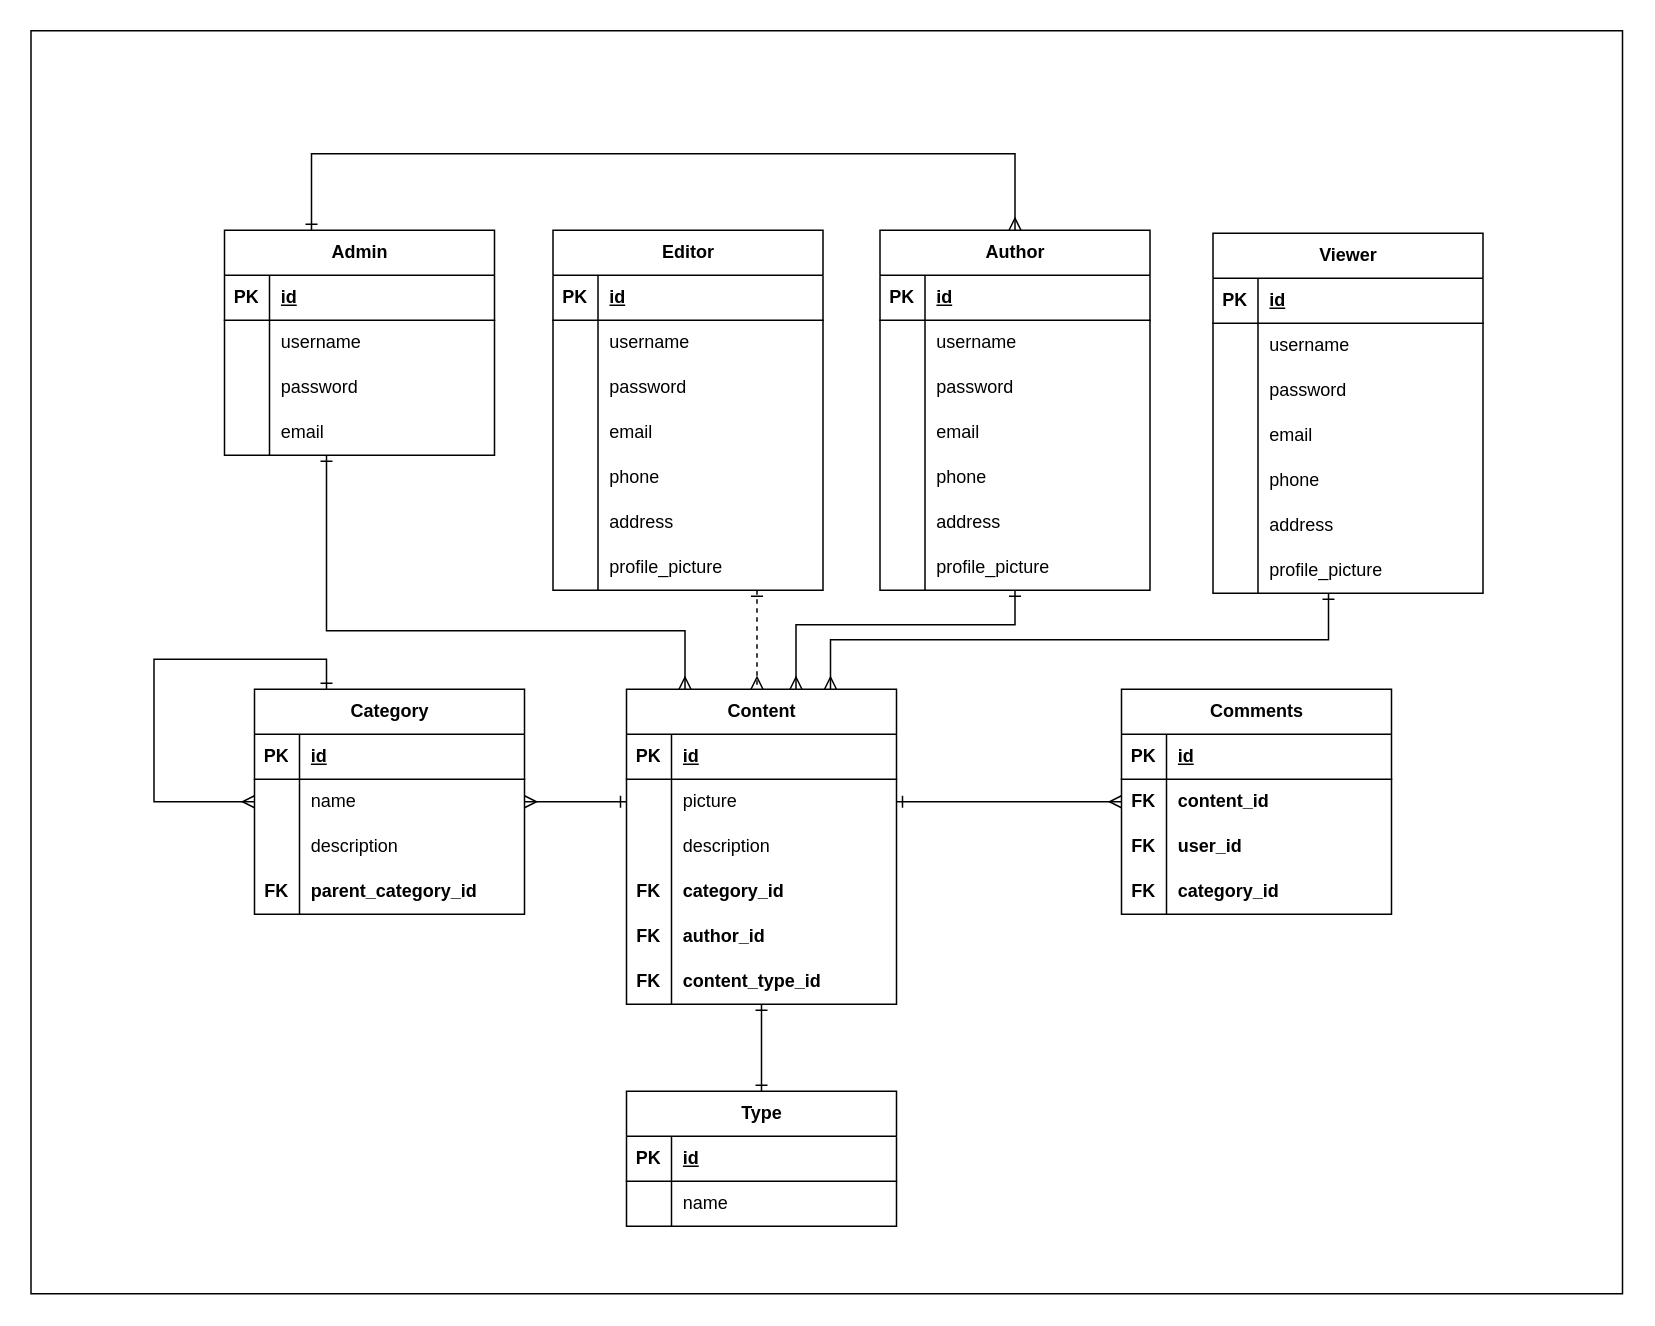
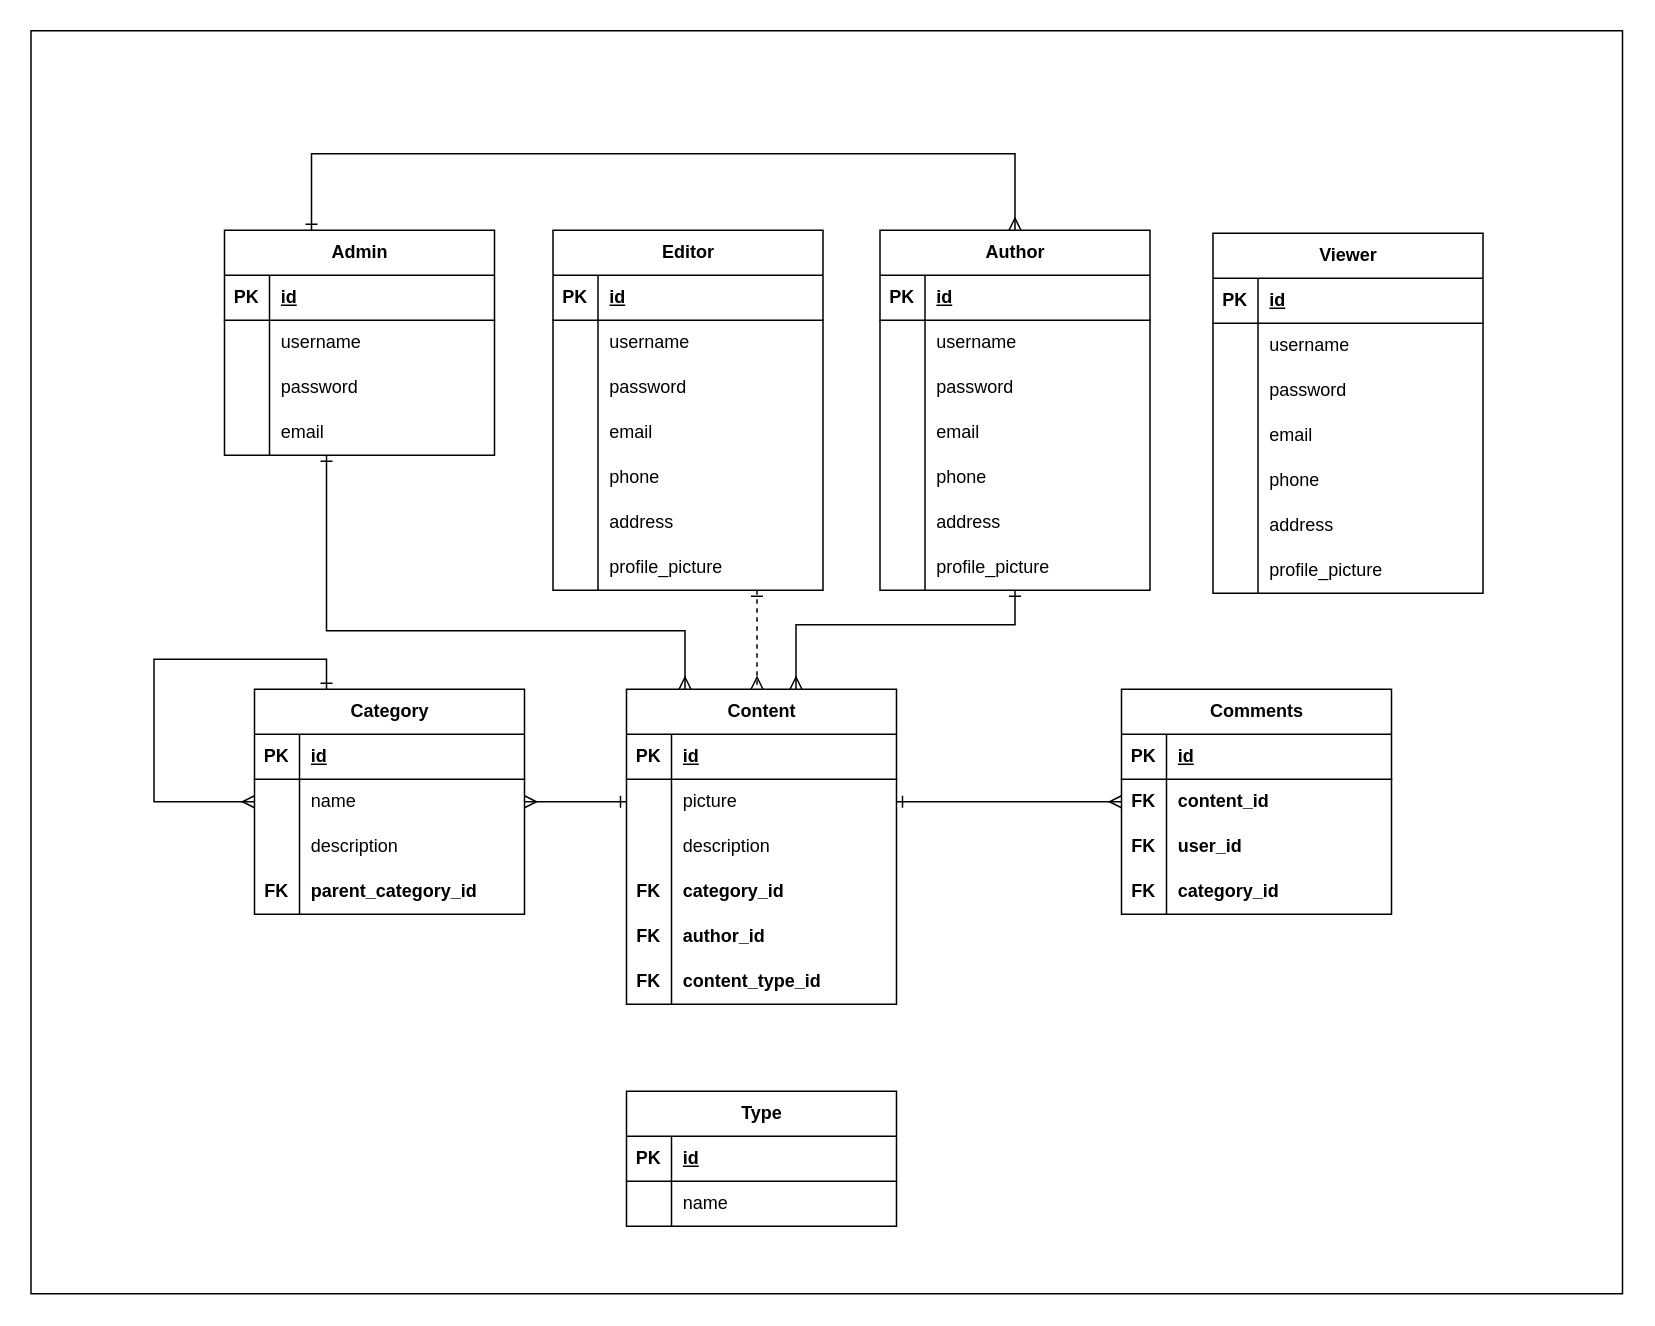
edge "Viewer" -- "Content": removed
edge "Content" -- "Type": removed
